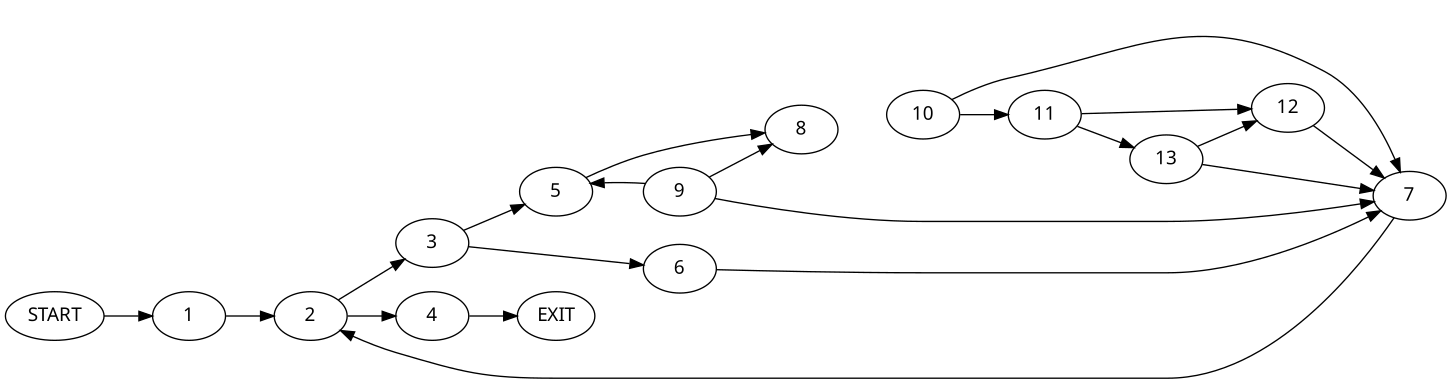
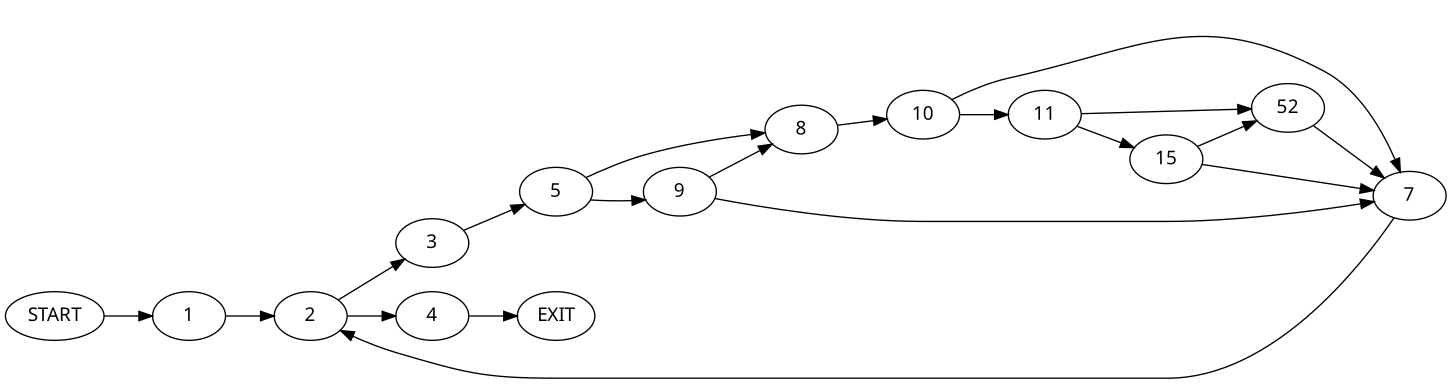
node "12": label "12" -> "52"
edge "8" -> "10": added
node "13": label "13" -> "15"
edge "9" -> "5": reversed
node "6": removed
